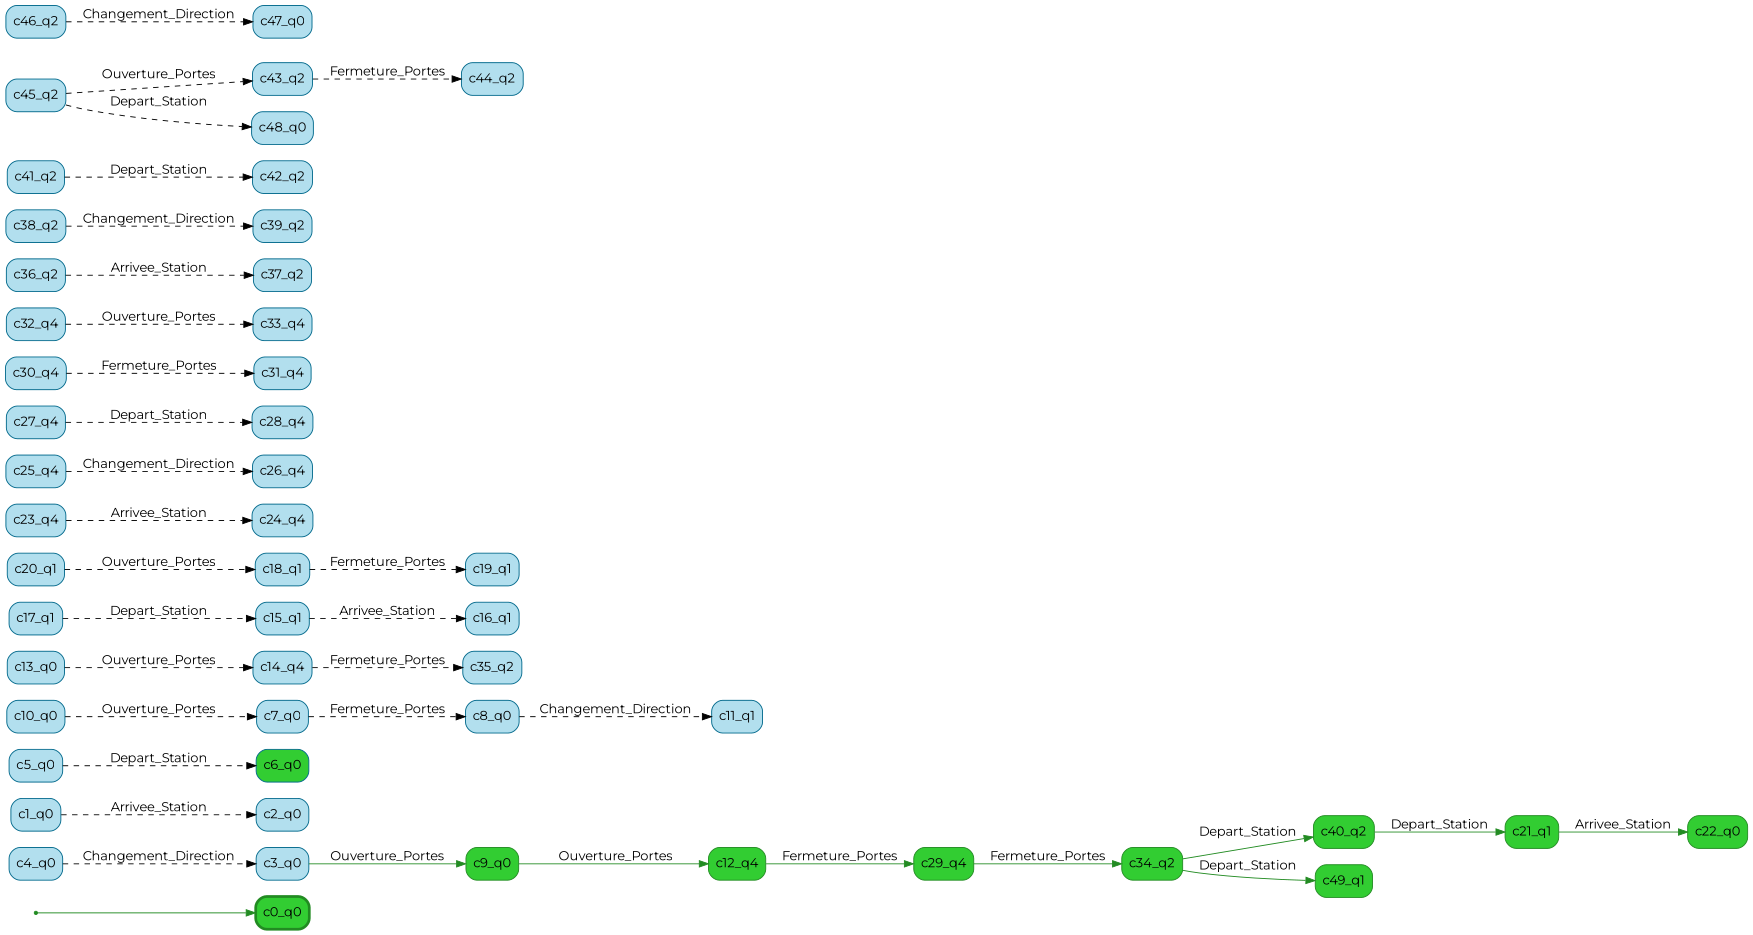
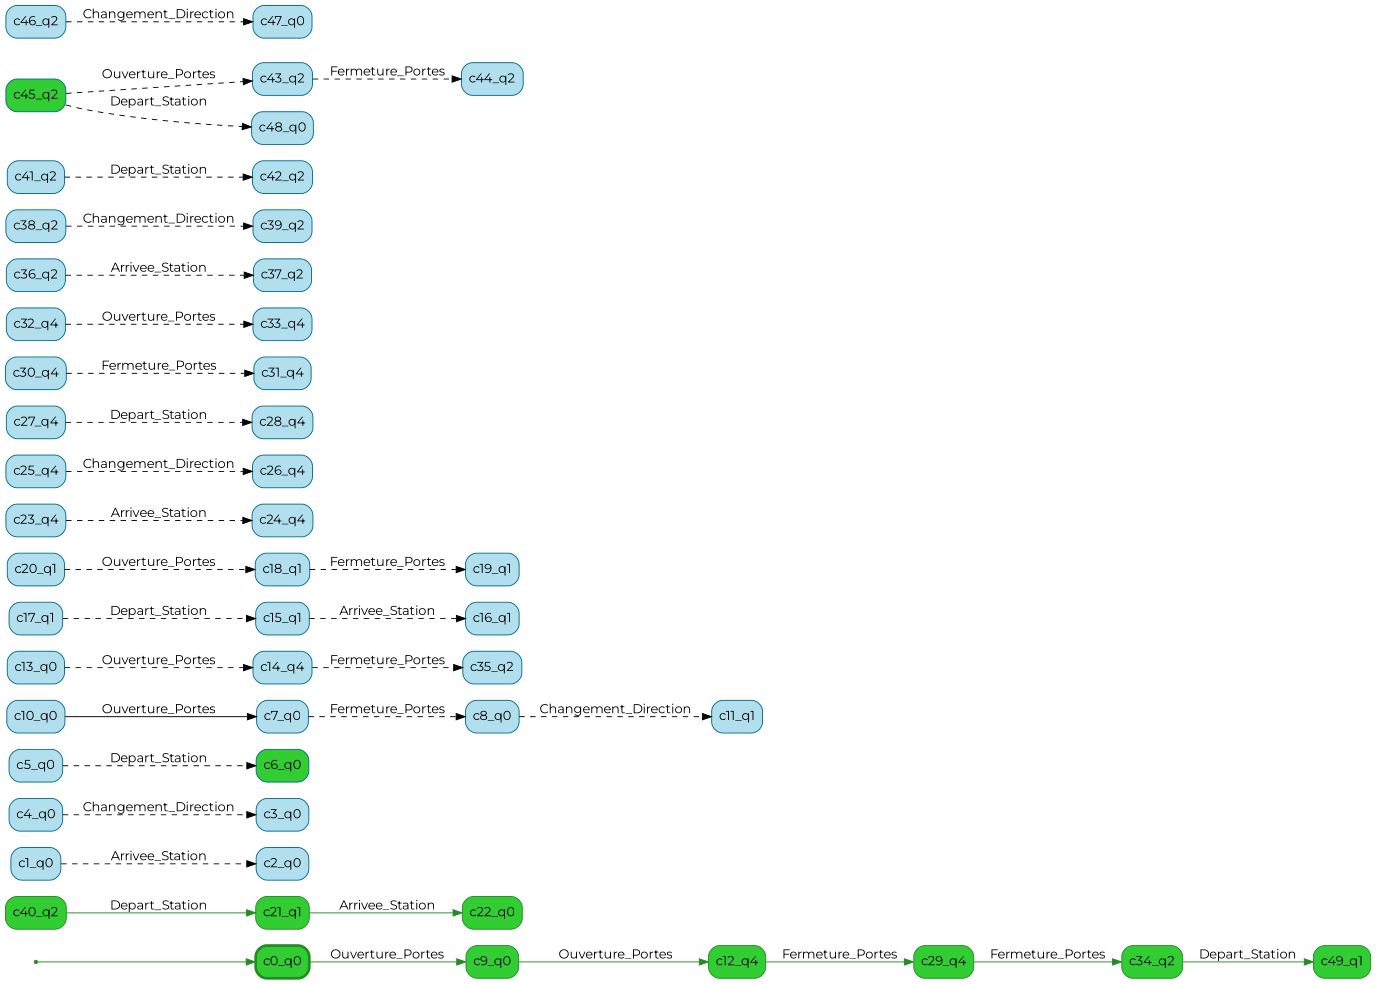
node "c45_q2": fillcolor lightblue2 -> limegreen
edge "c10_q0" -> "c7_q0": style dashed -> solid
edge "c34_q2" -> "c40_q2": removed, label "Depart_Station"
edge "c3_q0" -> "c9_q0": now "c0_q0" -> "c9_q0"
